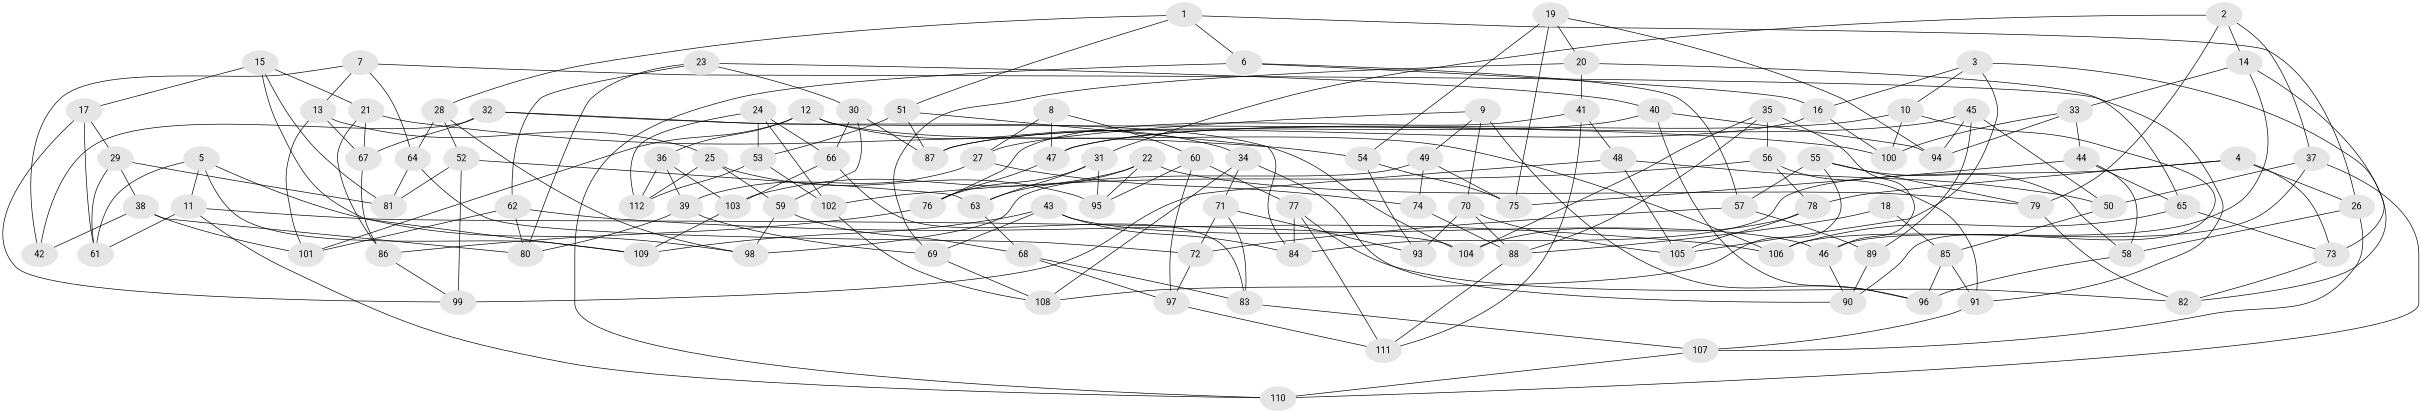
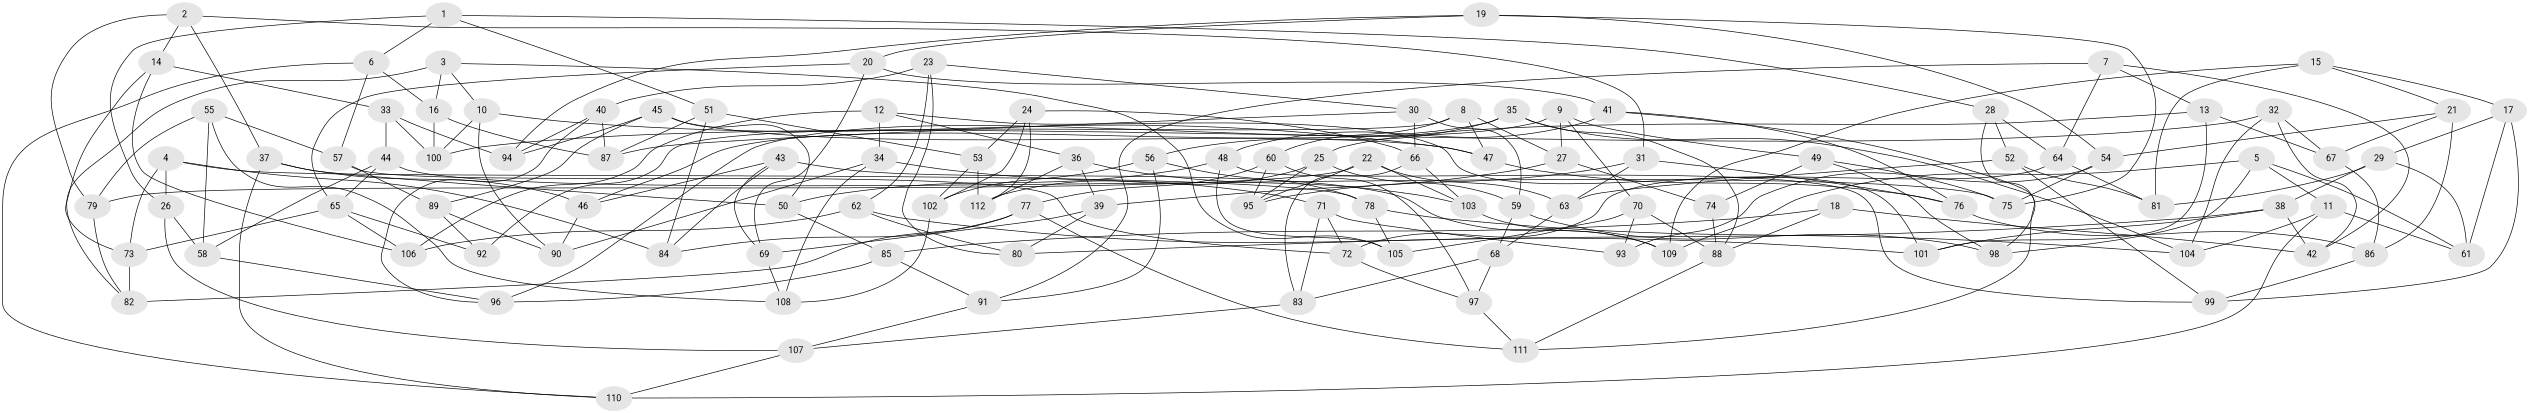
edge "18" -- "42": added
node "92": added
